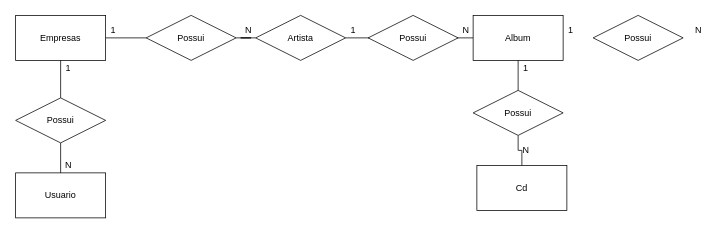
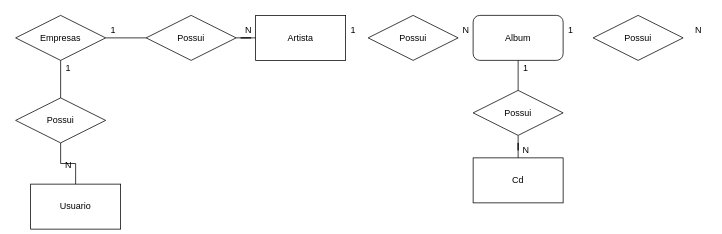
node "Empresas": shape rectangle -> diamond
node "Artista": shape diamond -> rectangle
edge "Artista" -- "Album": removed
node "Album": shape rectangle -> rounded rectangle
node "Cd": moved (522, 188) -> (518, 180)
node "Usuario": moved (60, 195) -> (75, 207)
